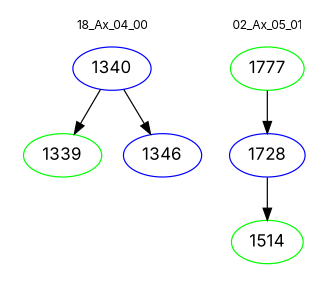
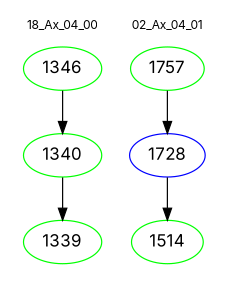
cluster "02_Ax_05_01": label "02_Ax_05_01" -> "02_Ax_04_01"
node "1340": color blue -> green
node "1777": label "1777" -> "1757"
edge "1340" -> "1346": reversed
node "1346": color blue -> green
